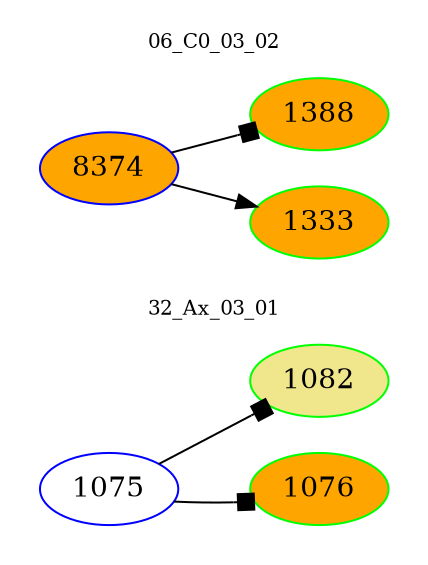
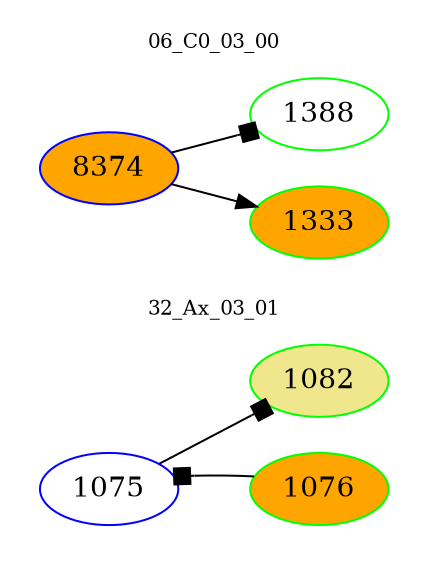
cluster "06_C0_03_02": label "06_C0_03_02" -> "06_C0_03_00"
node "1388": fillcolor orange -> white
edge "1075" -> "1076": reversed
